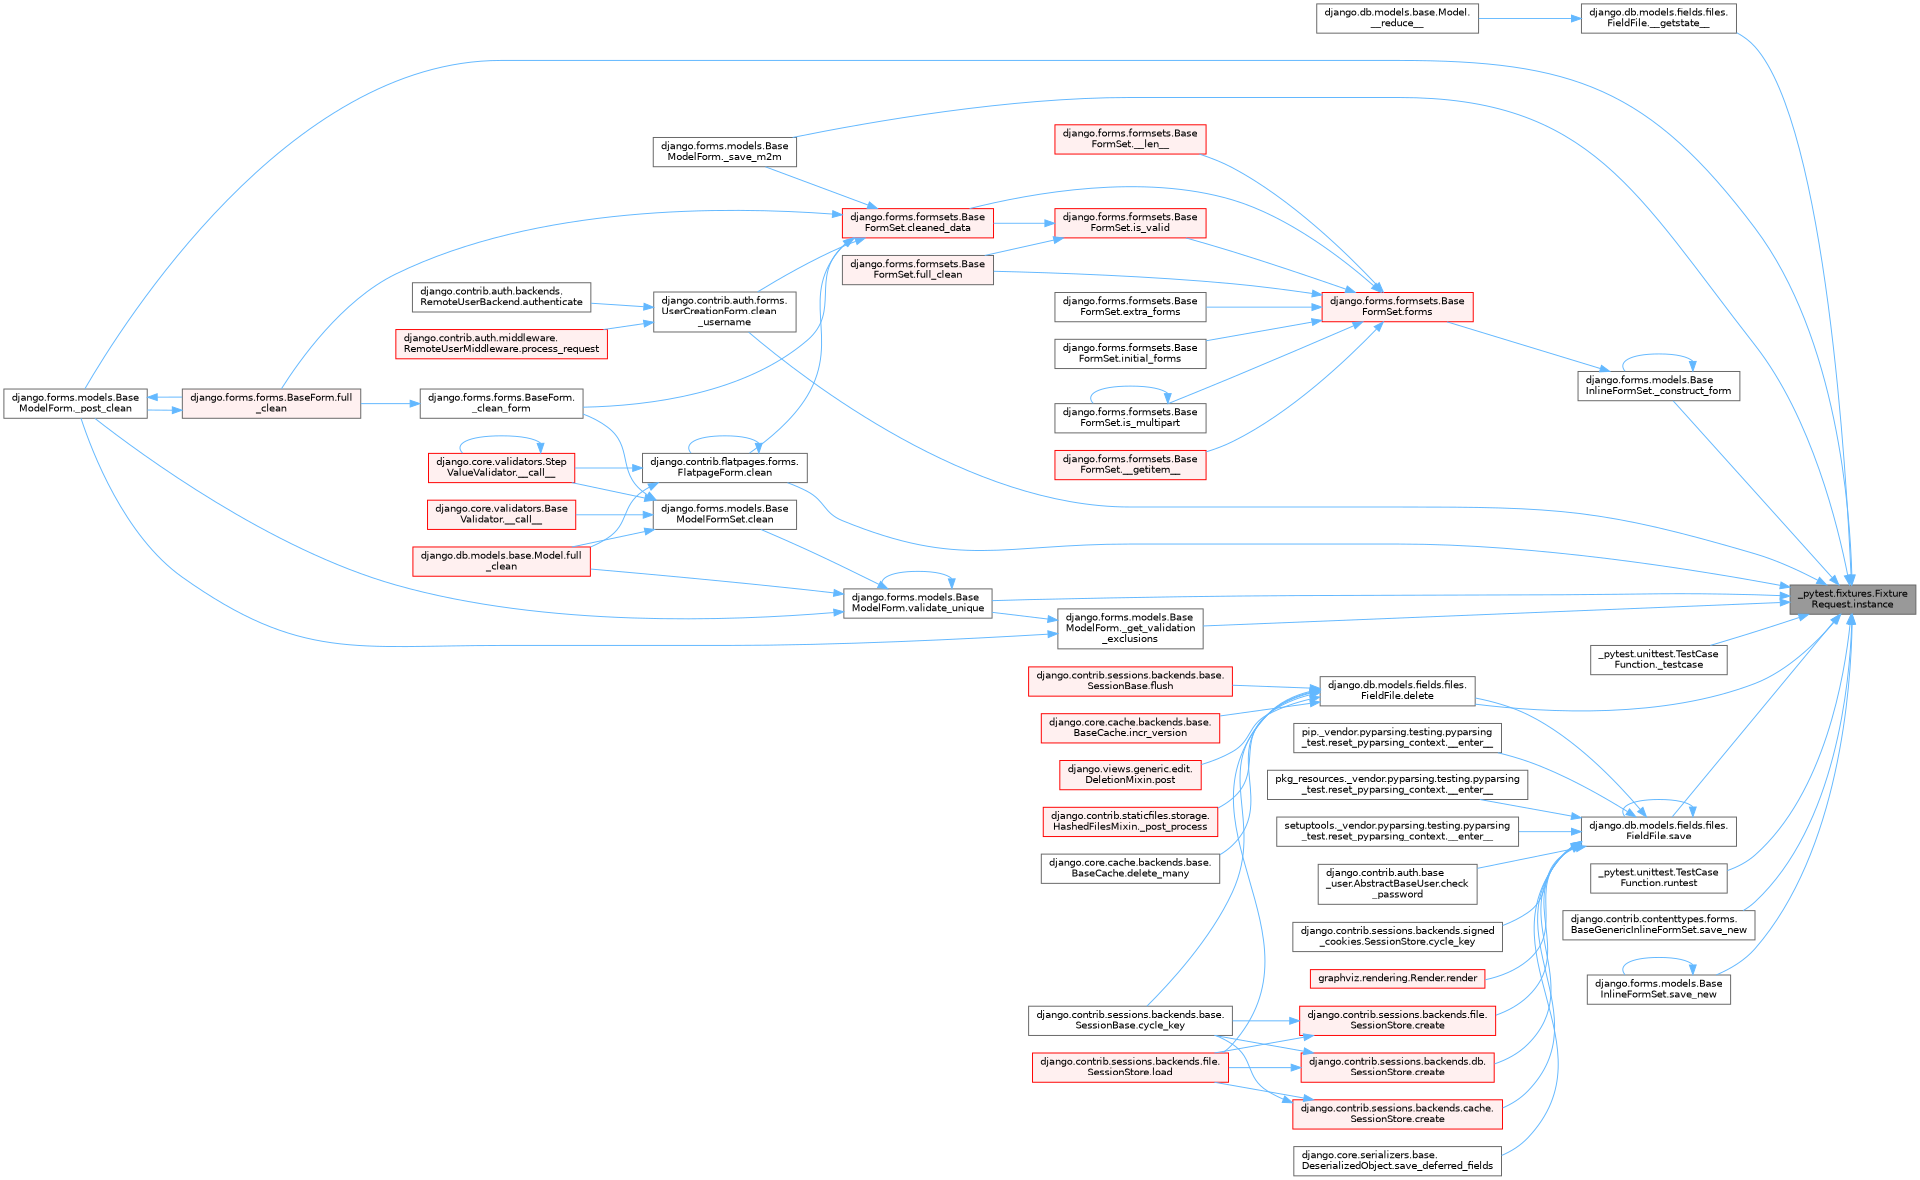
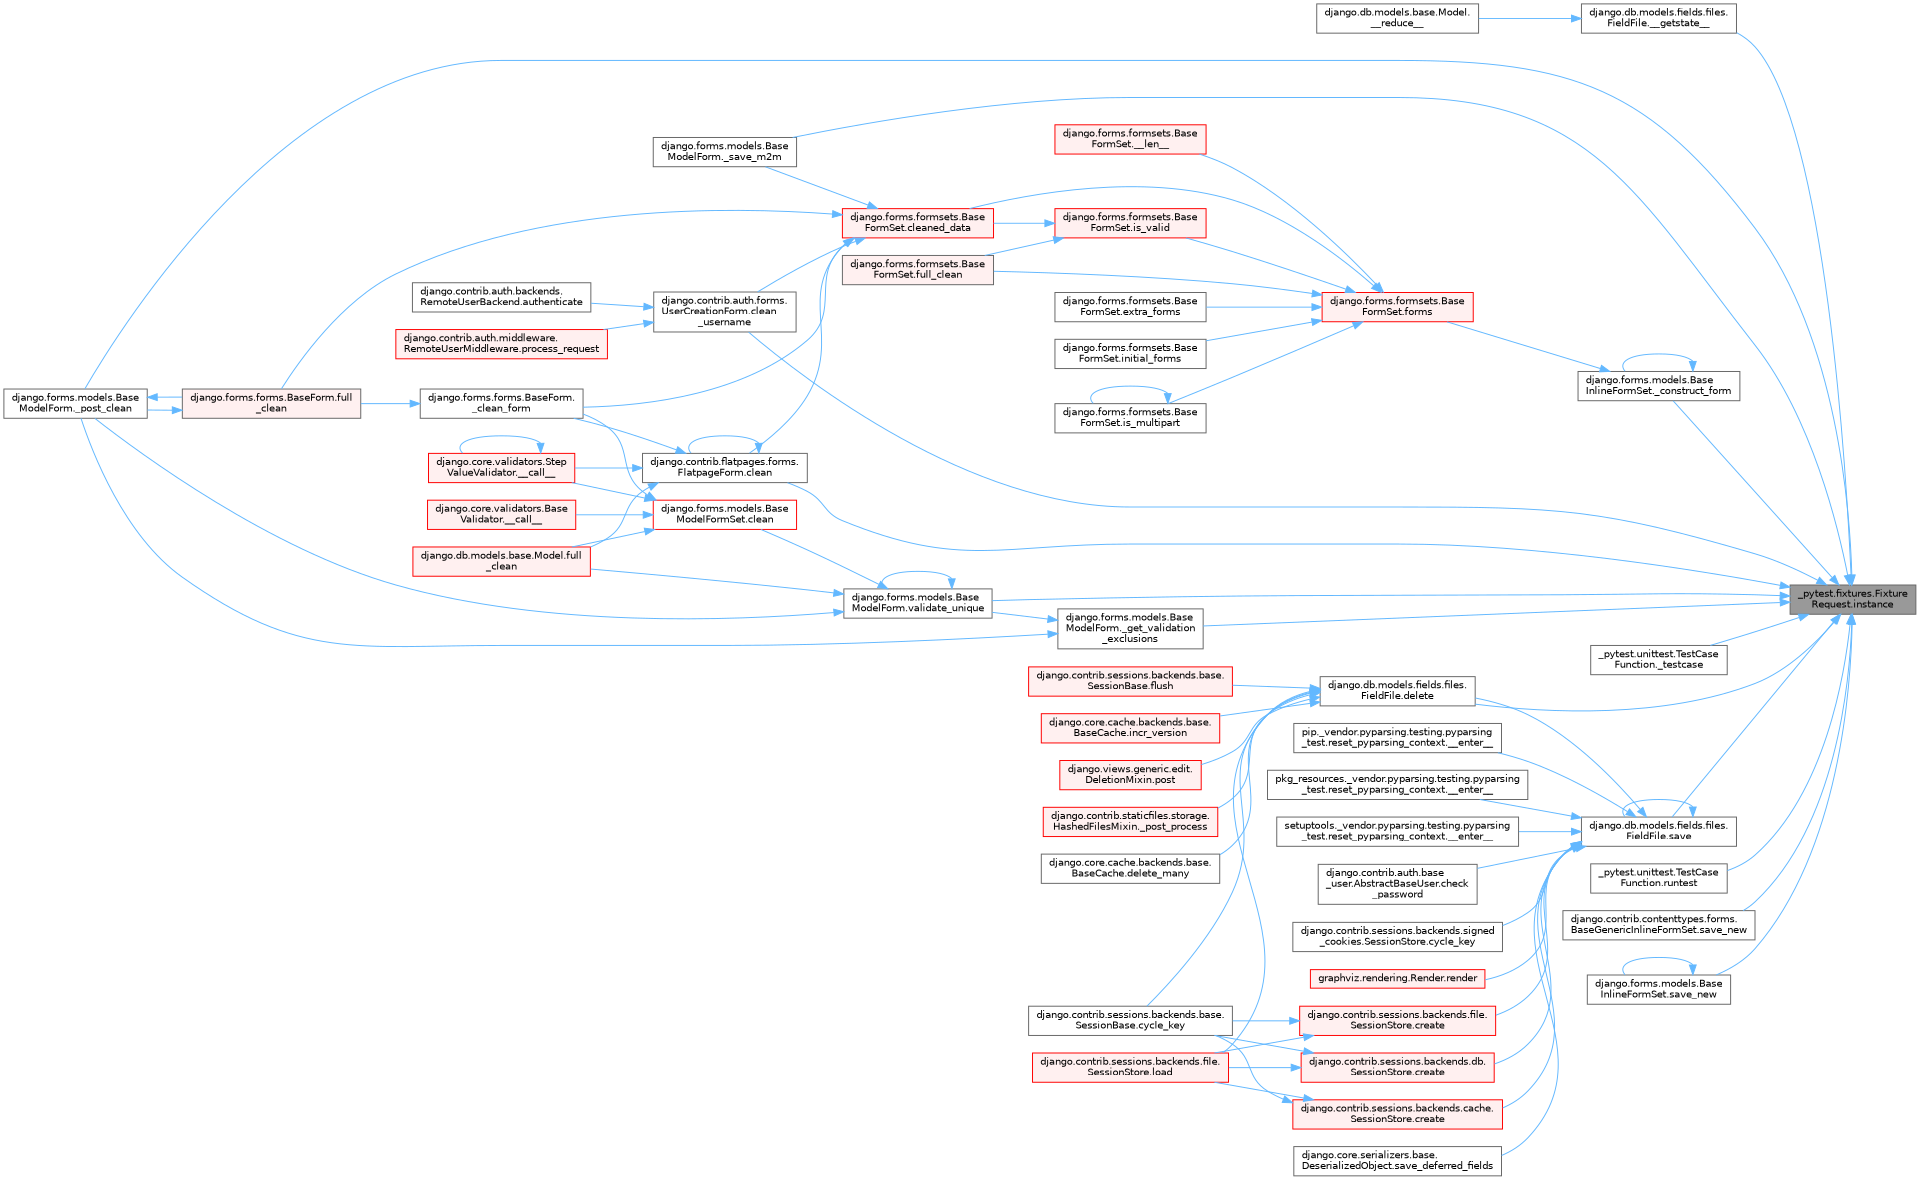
edge "django.forms.forms.BaseForm. _clean_form" -> "django.contrib.flatpages.forms. FlatpageForm.clean": added
node "django.forms.formsets.Base FormSet.__getitem__": removed
node "django.forms.models.Base ModelFormSet.clean": color grey40 -> red
